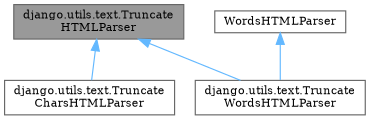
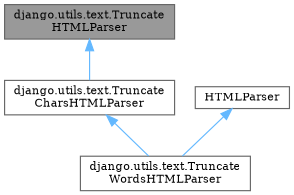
node "WordsHTMLParser": label "WordsHTMLParser" -> "HTMLParser"
edge "django.utils.text.Truncate WordsHTMLParser" -> "django.utils.text.Truncate HTMLParser": now "django.utils.text.Truncate WordsHTMLParser" -> "django.utils.text.Truncate CharsHTMLParser"
